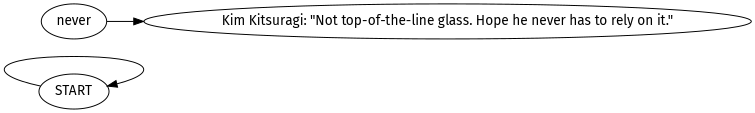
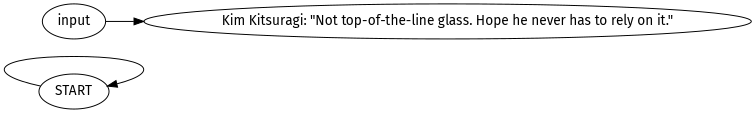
node "never": label "never" -> "input"
